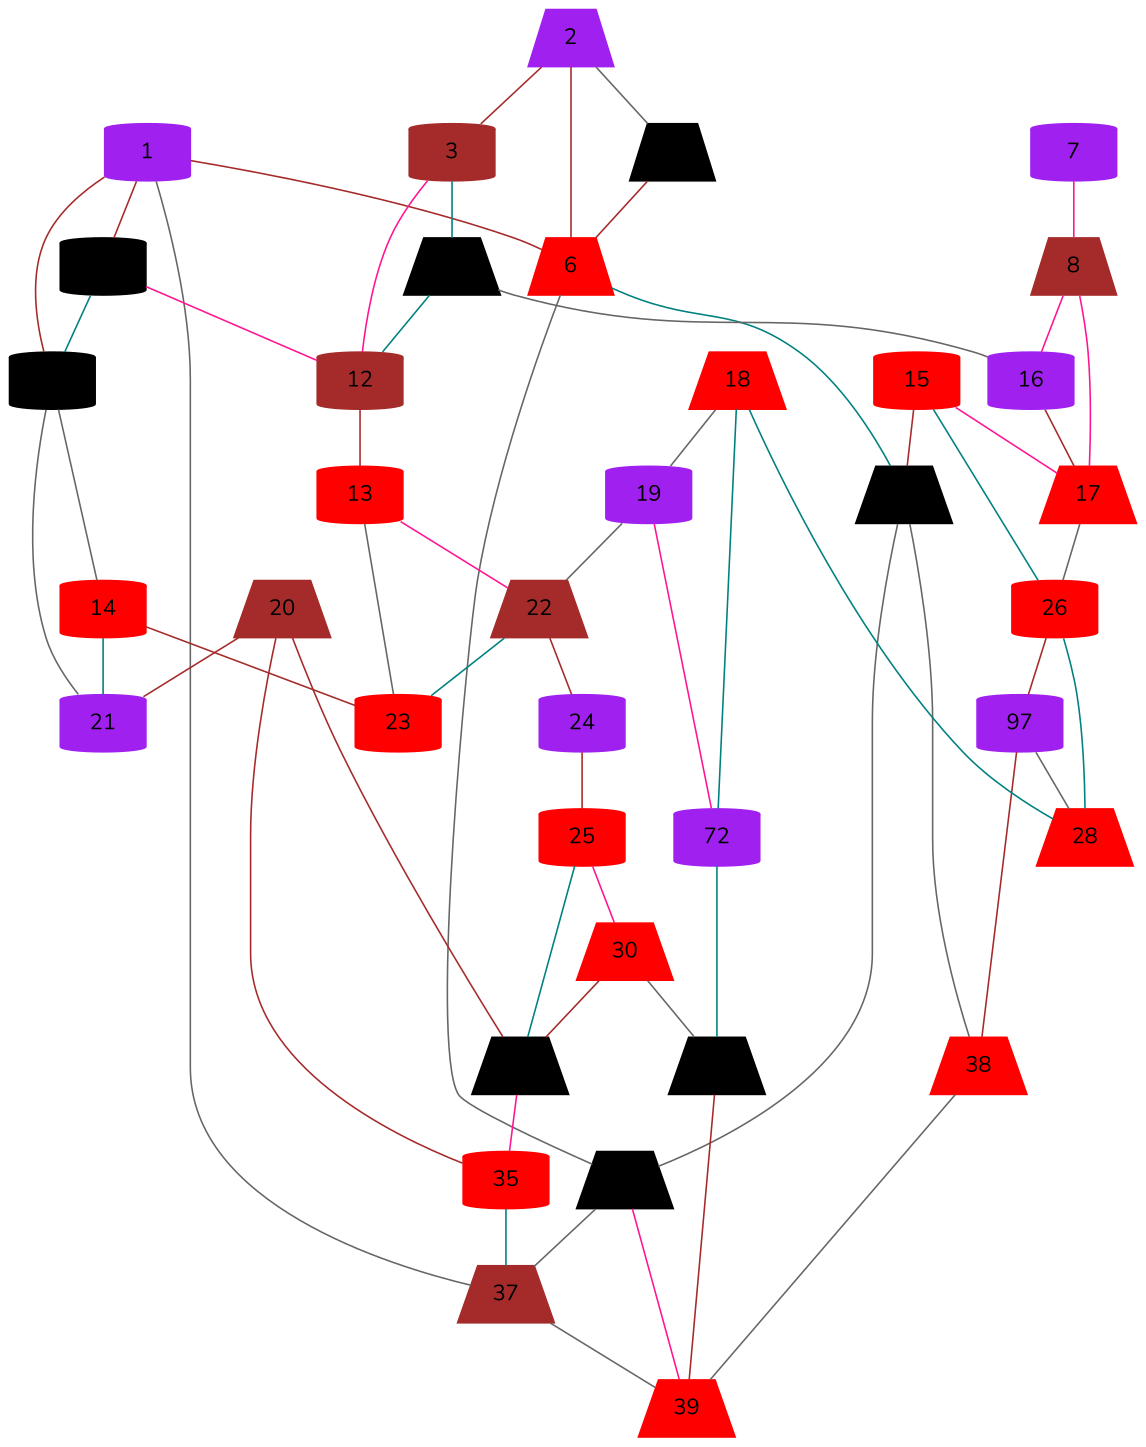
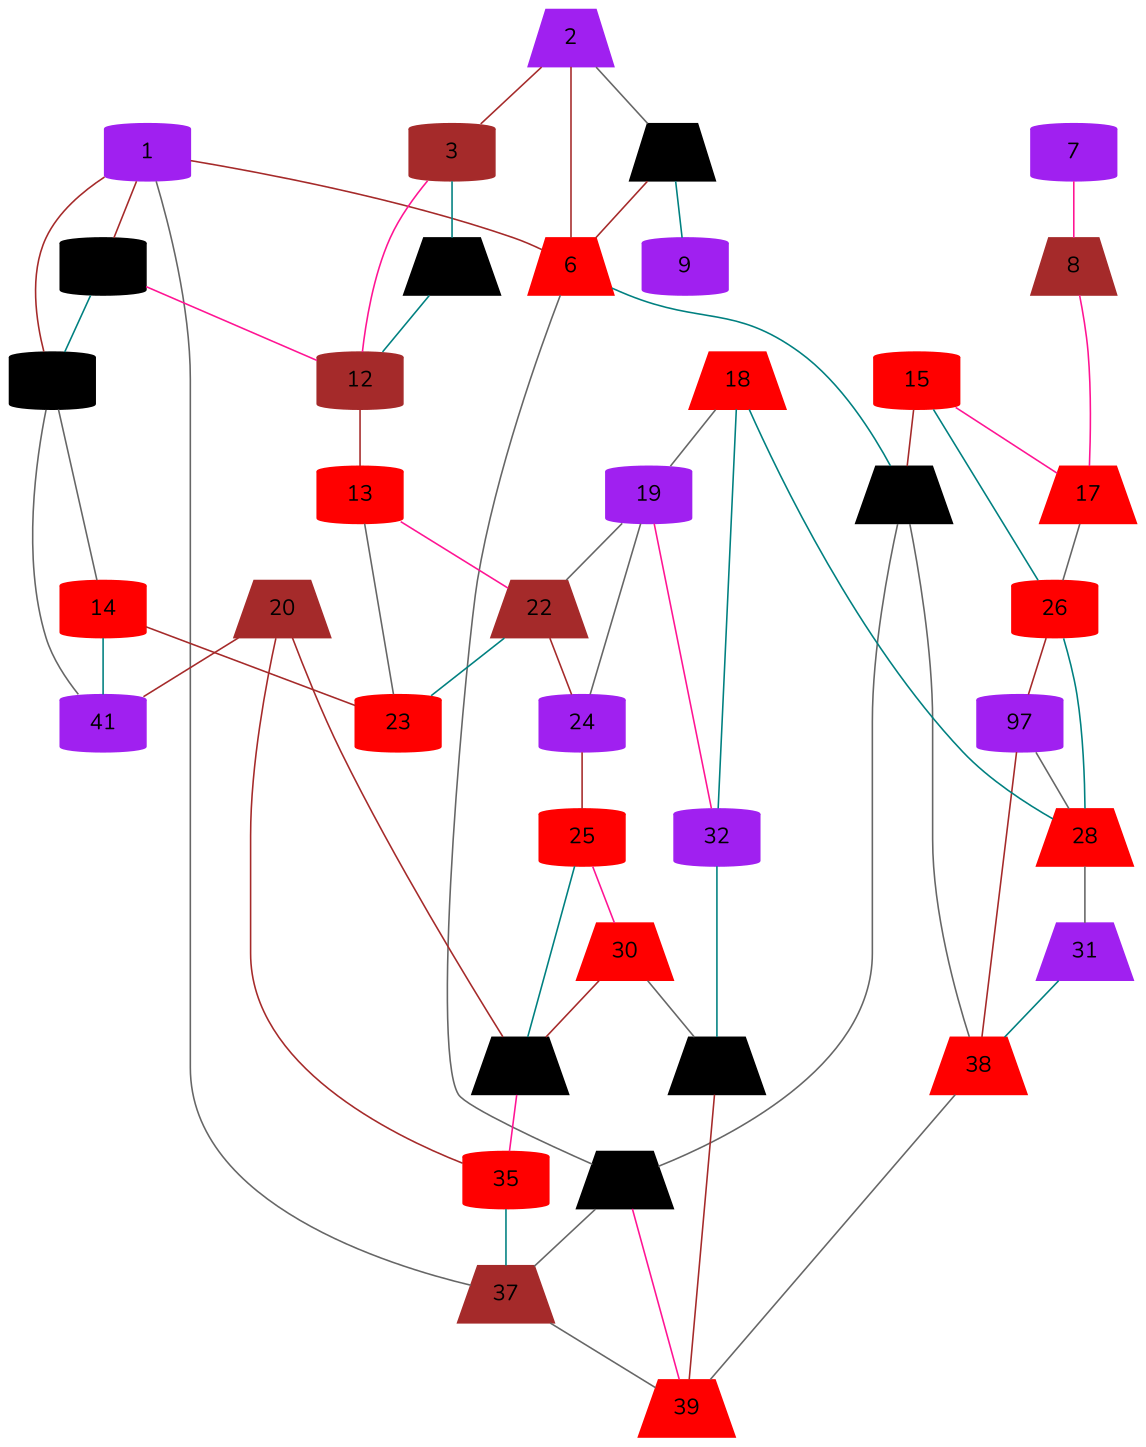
node "9": added
node "16": removed
edge "19" -- "24": added
node "21": label "21" -> "41"
node "72": label "72" -> "32"
node "31": added
